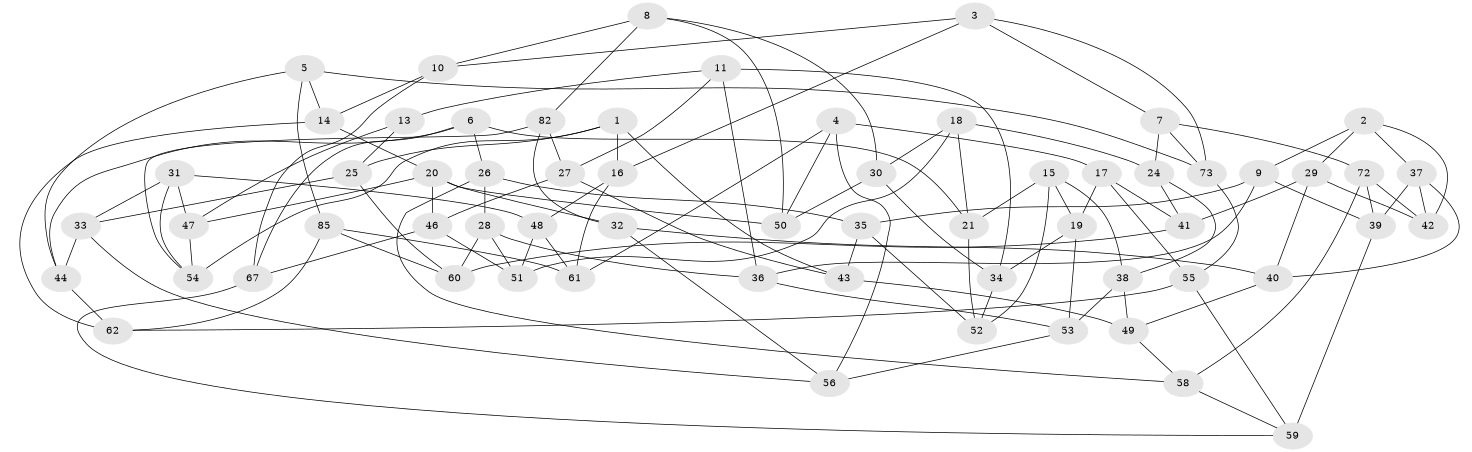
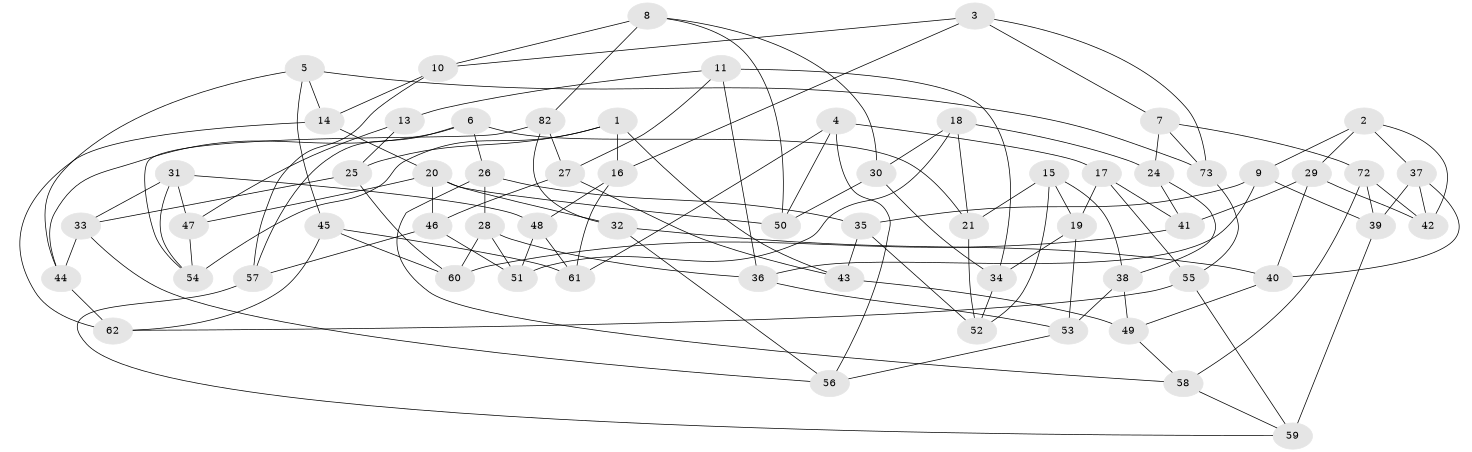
node "85": label "85" -> "45"
node "67": label "67" -> "57"
